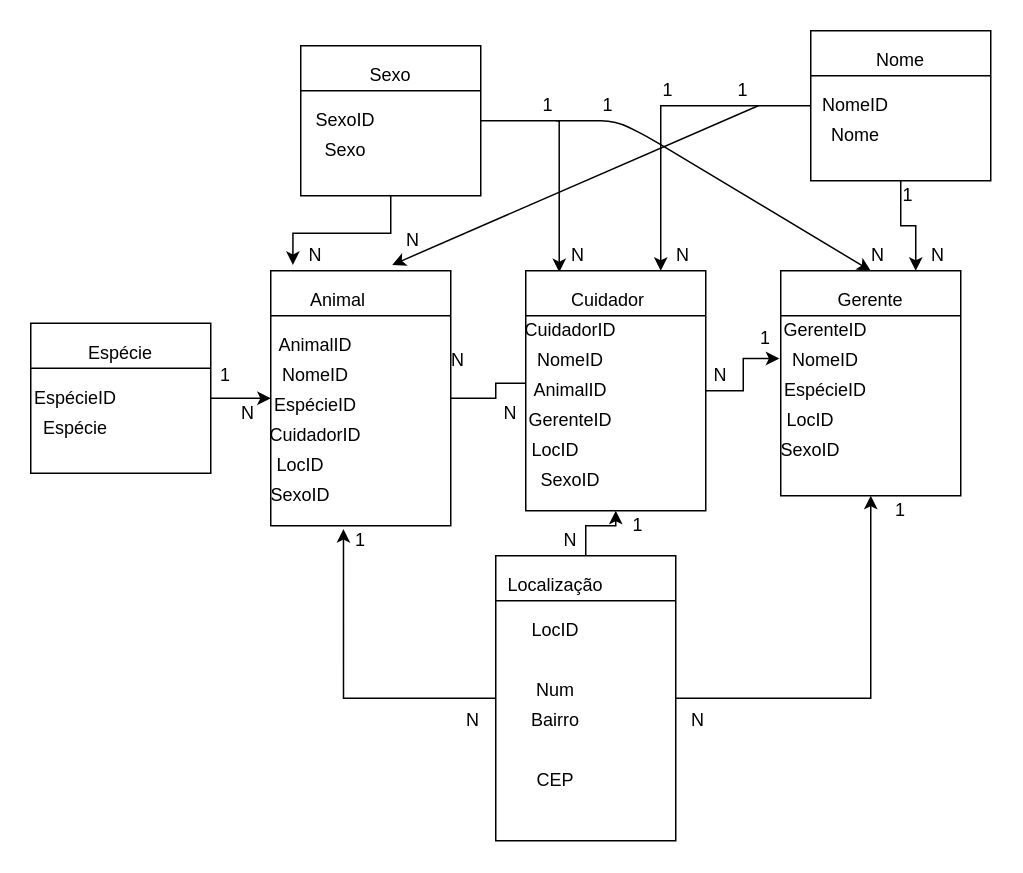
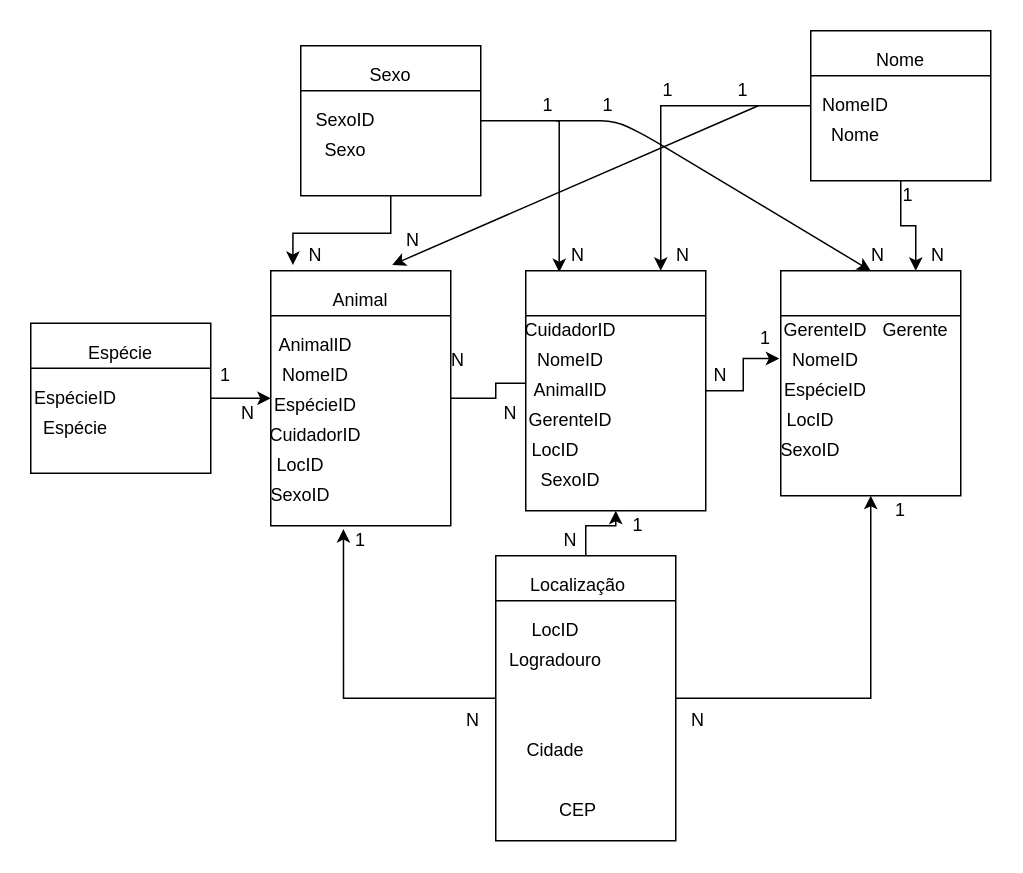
node "Animal": moved (338, 301) -> (361, 301)
node "Cuidador": removed
node "Gerente": moved (871, 301) -> (916, 331)
node "Localização": moved (556, 586) -> (578, 586)
node "Logradouro": added
node "Num": removed
node "Bairro": removed
node "Cidade": added
node "CEP": moved (556, 781) -> (578, 811)
